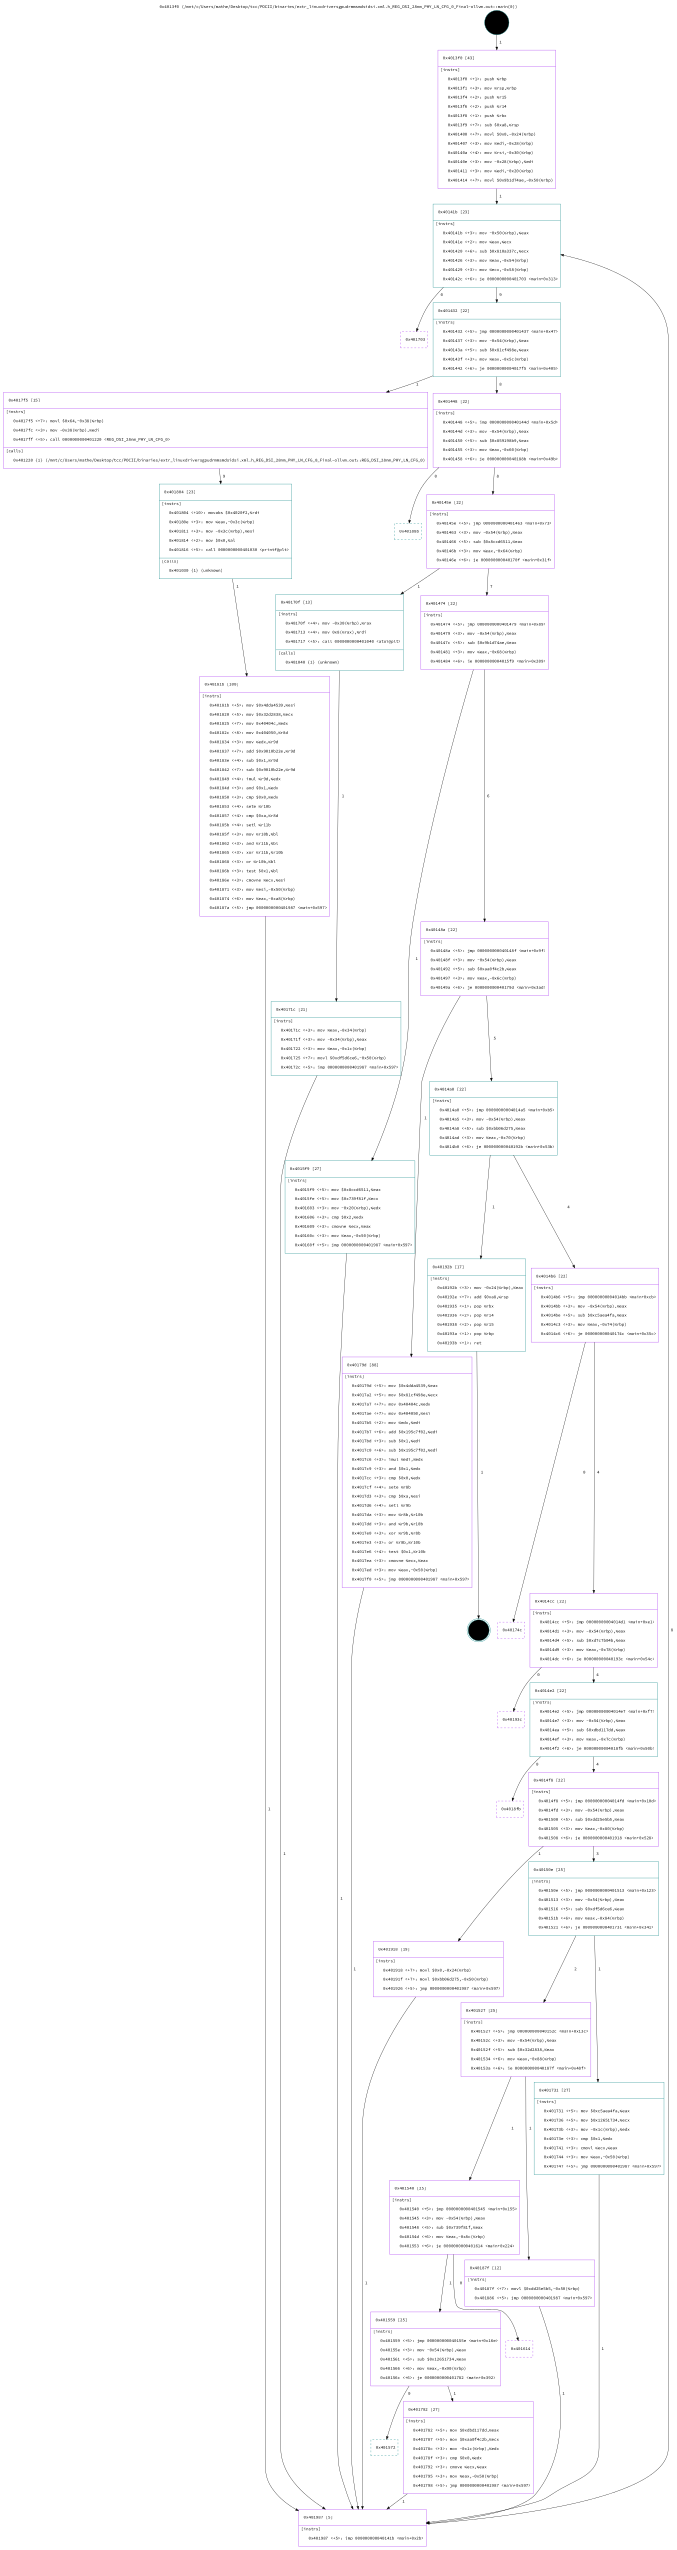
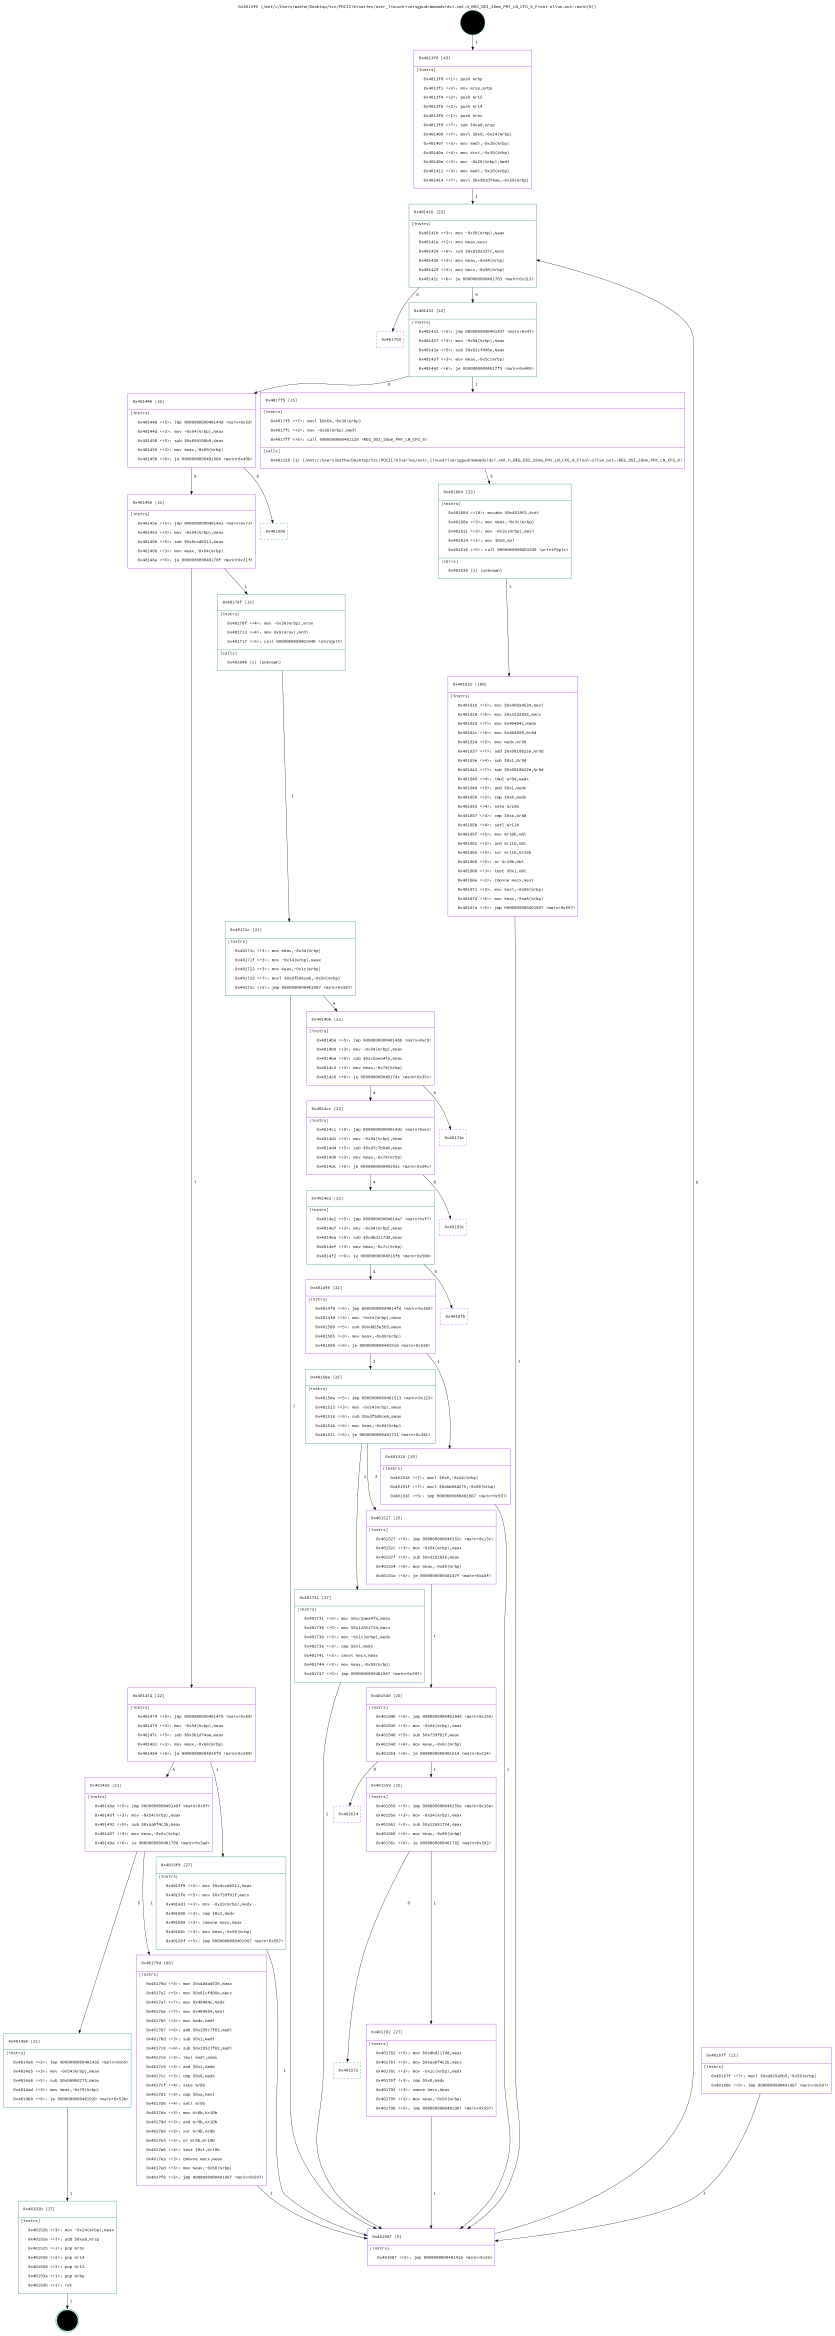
edge "0x4014a0 [22]" -> "0x4014b6 [22]": now "0x40171c [21]" -> "0x4014b6 [22]"
edge "0x401527 [25]" -> "0x40187f [12]": removed, label "1"
